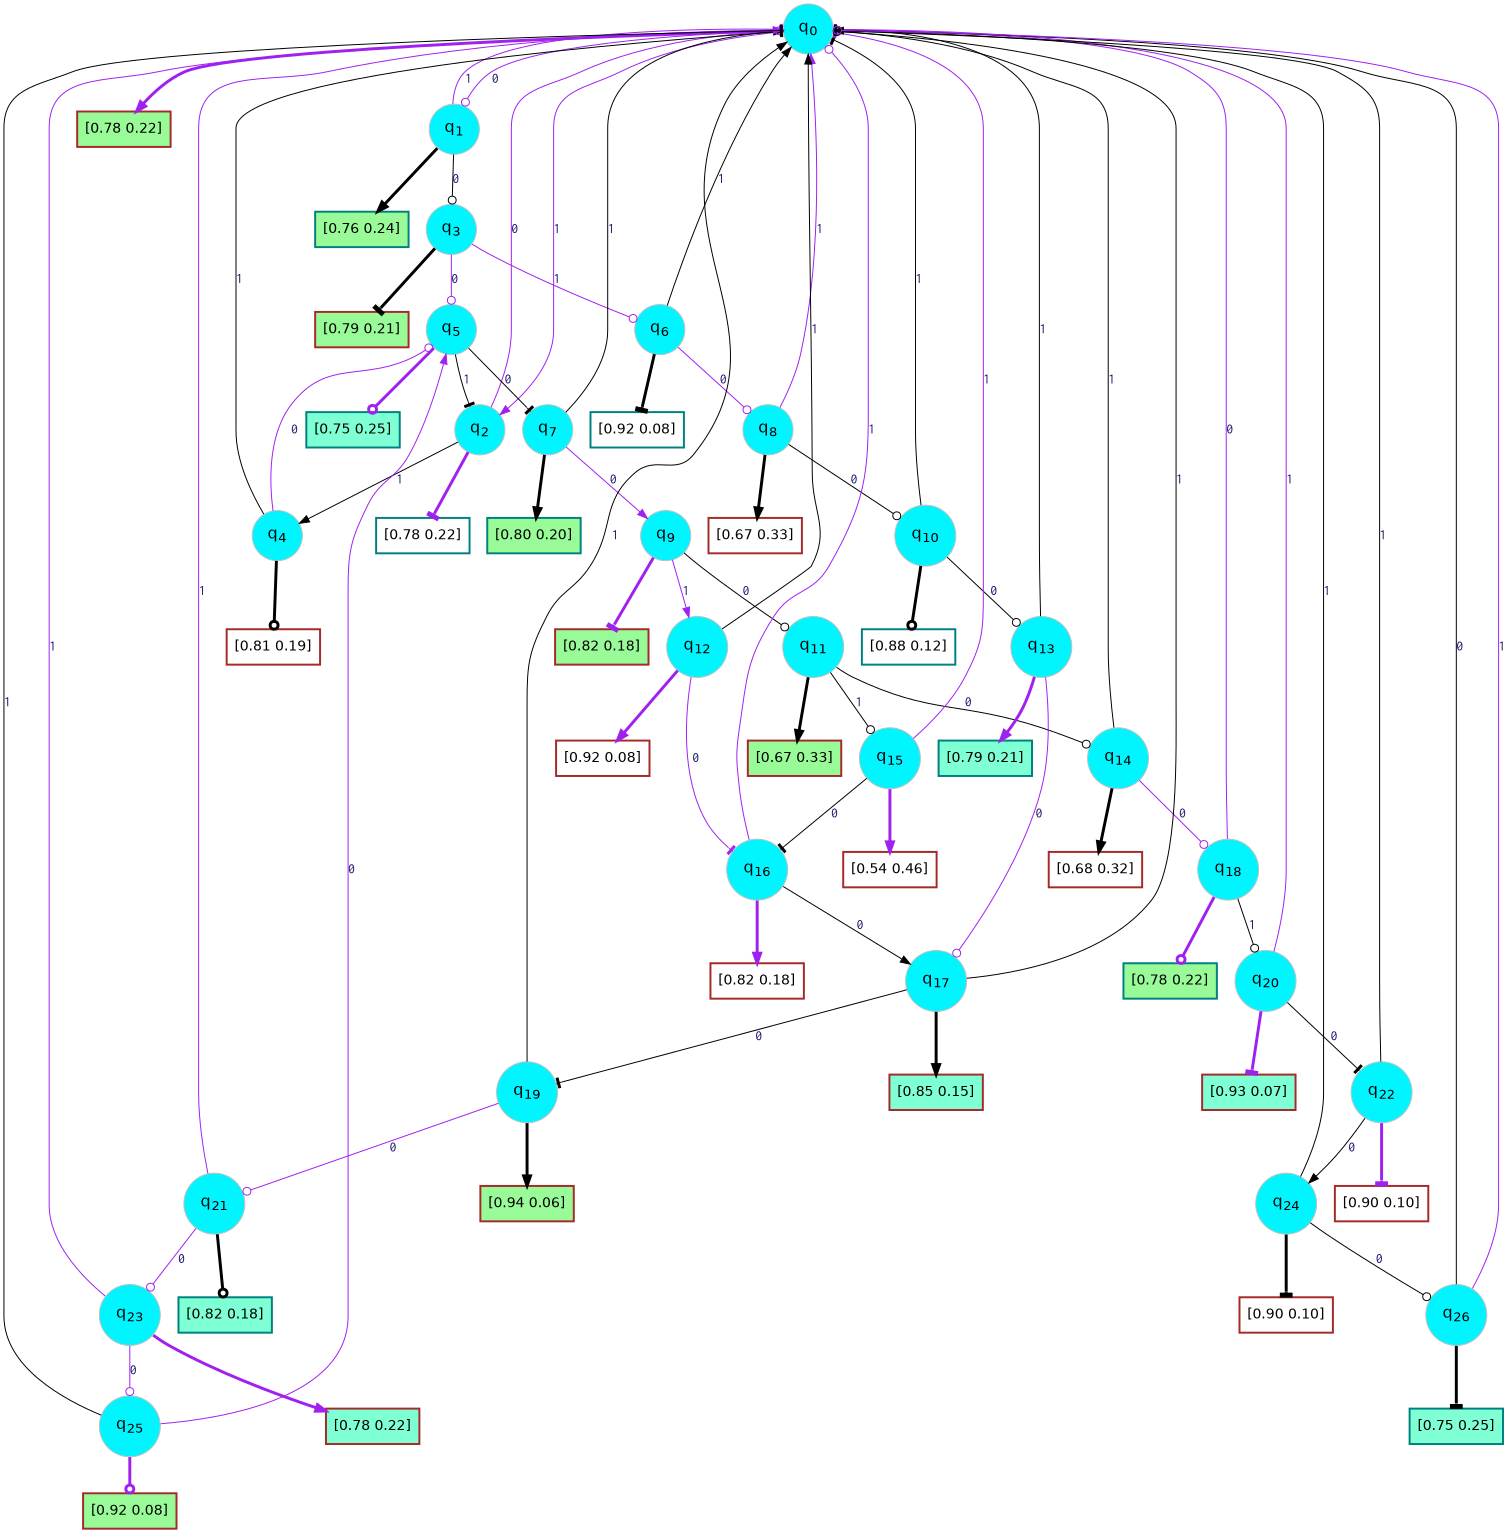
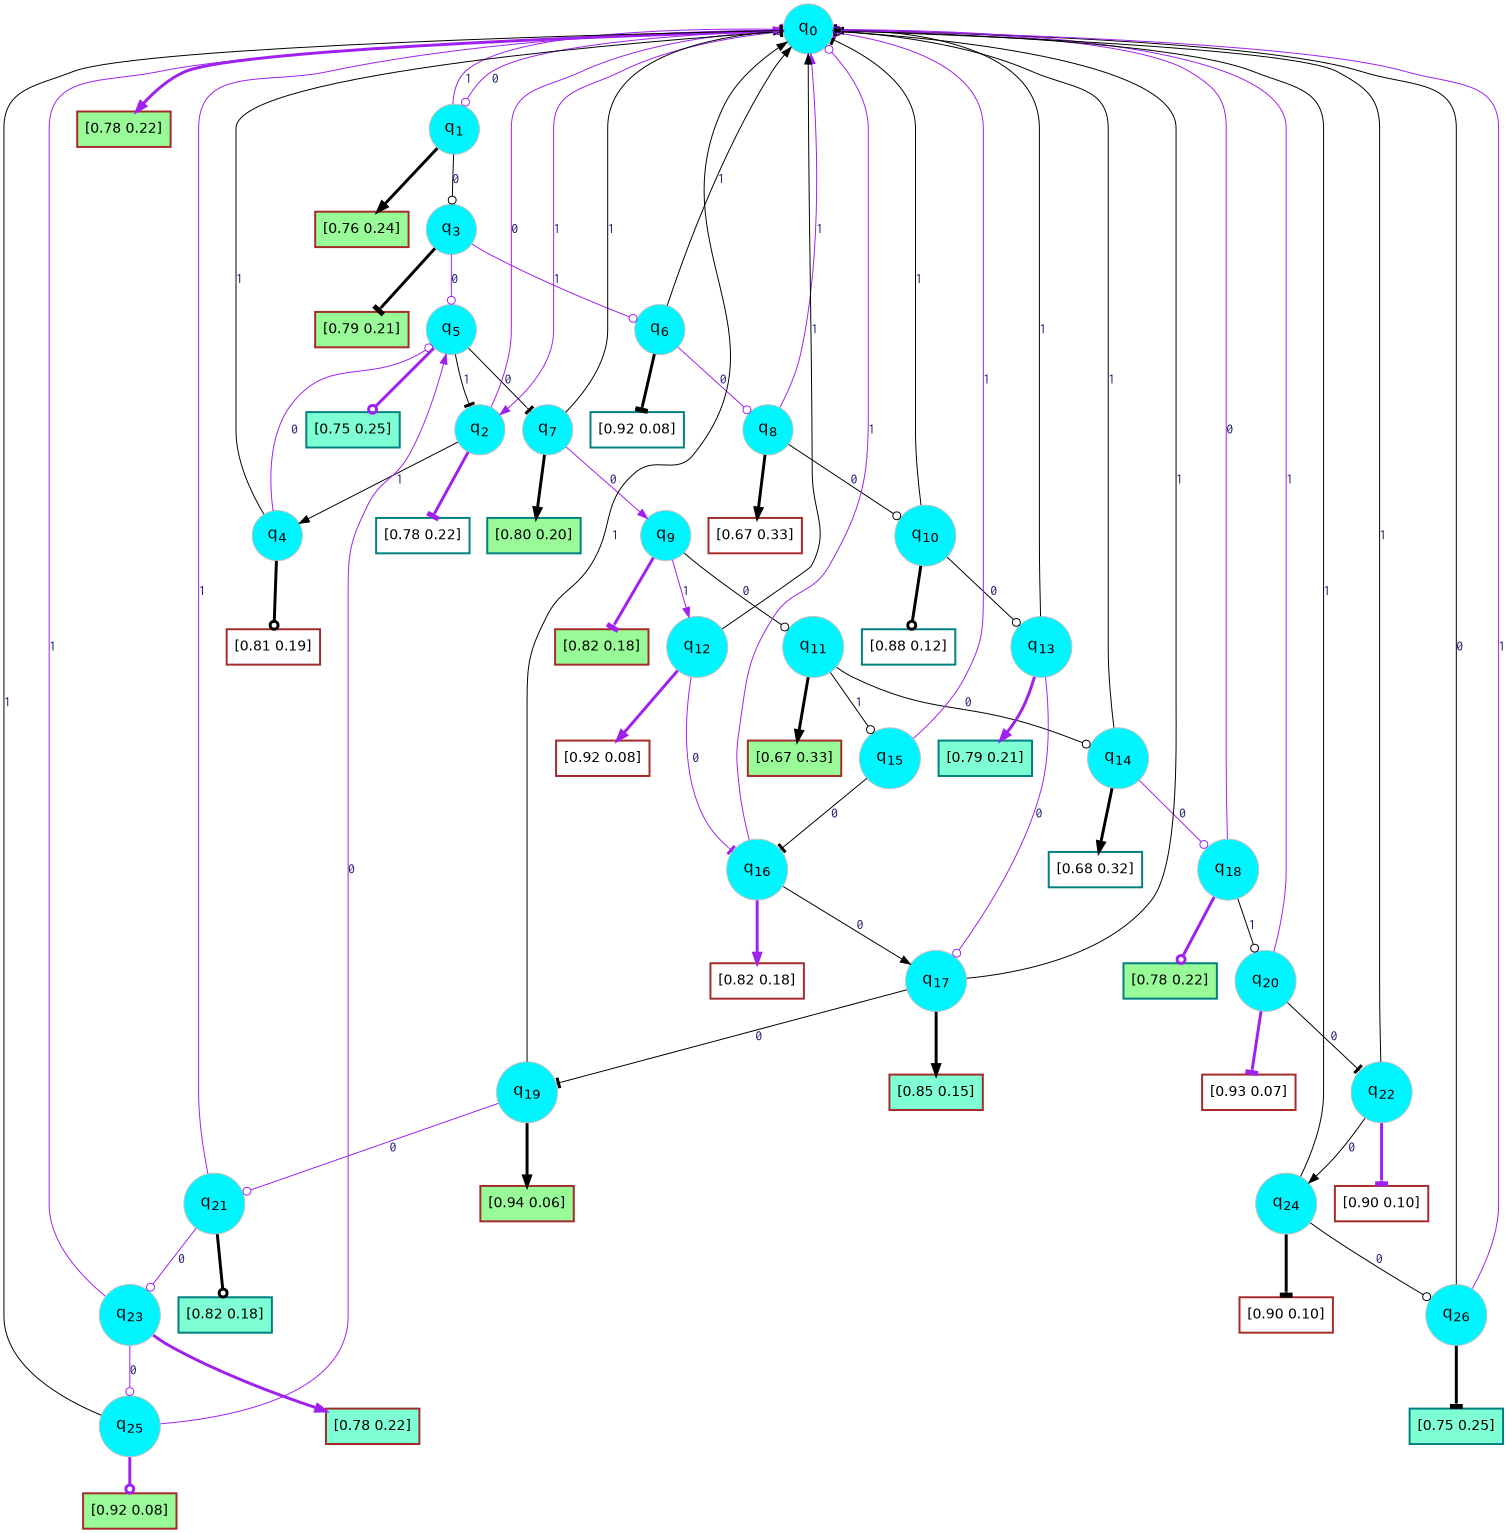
node "[0.76 0.24]": color teal -> brown
node "[0.54 0.46]": removed
node "[0.68 0.32]": color brown -> teal
node "[0.93 0.07]": fillcolor aquamarine -> white
